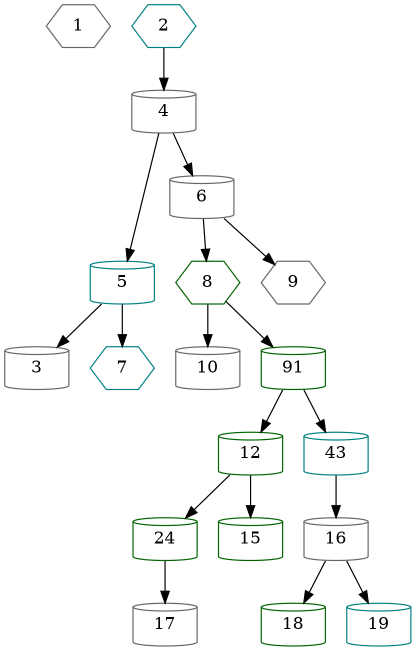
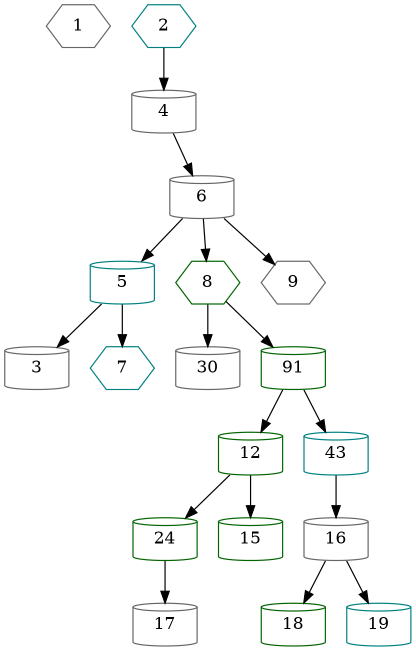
edge "4" -> "5": now "6" -> "5"
node "10": label "10" -> "30"
